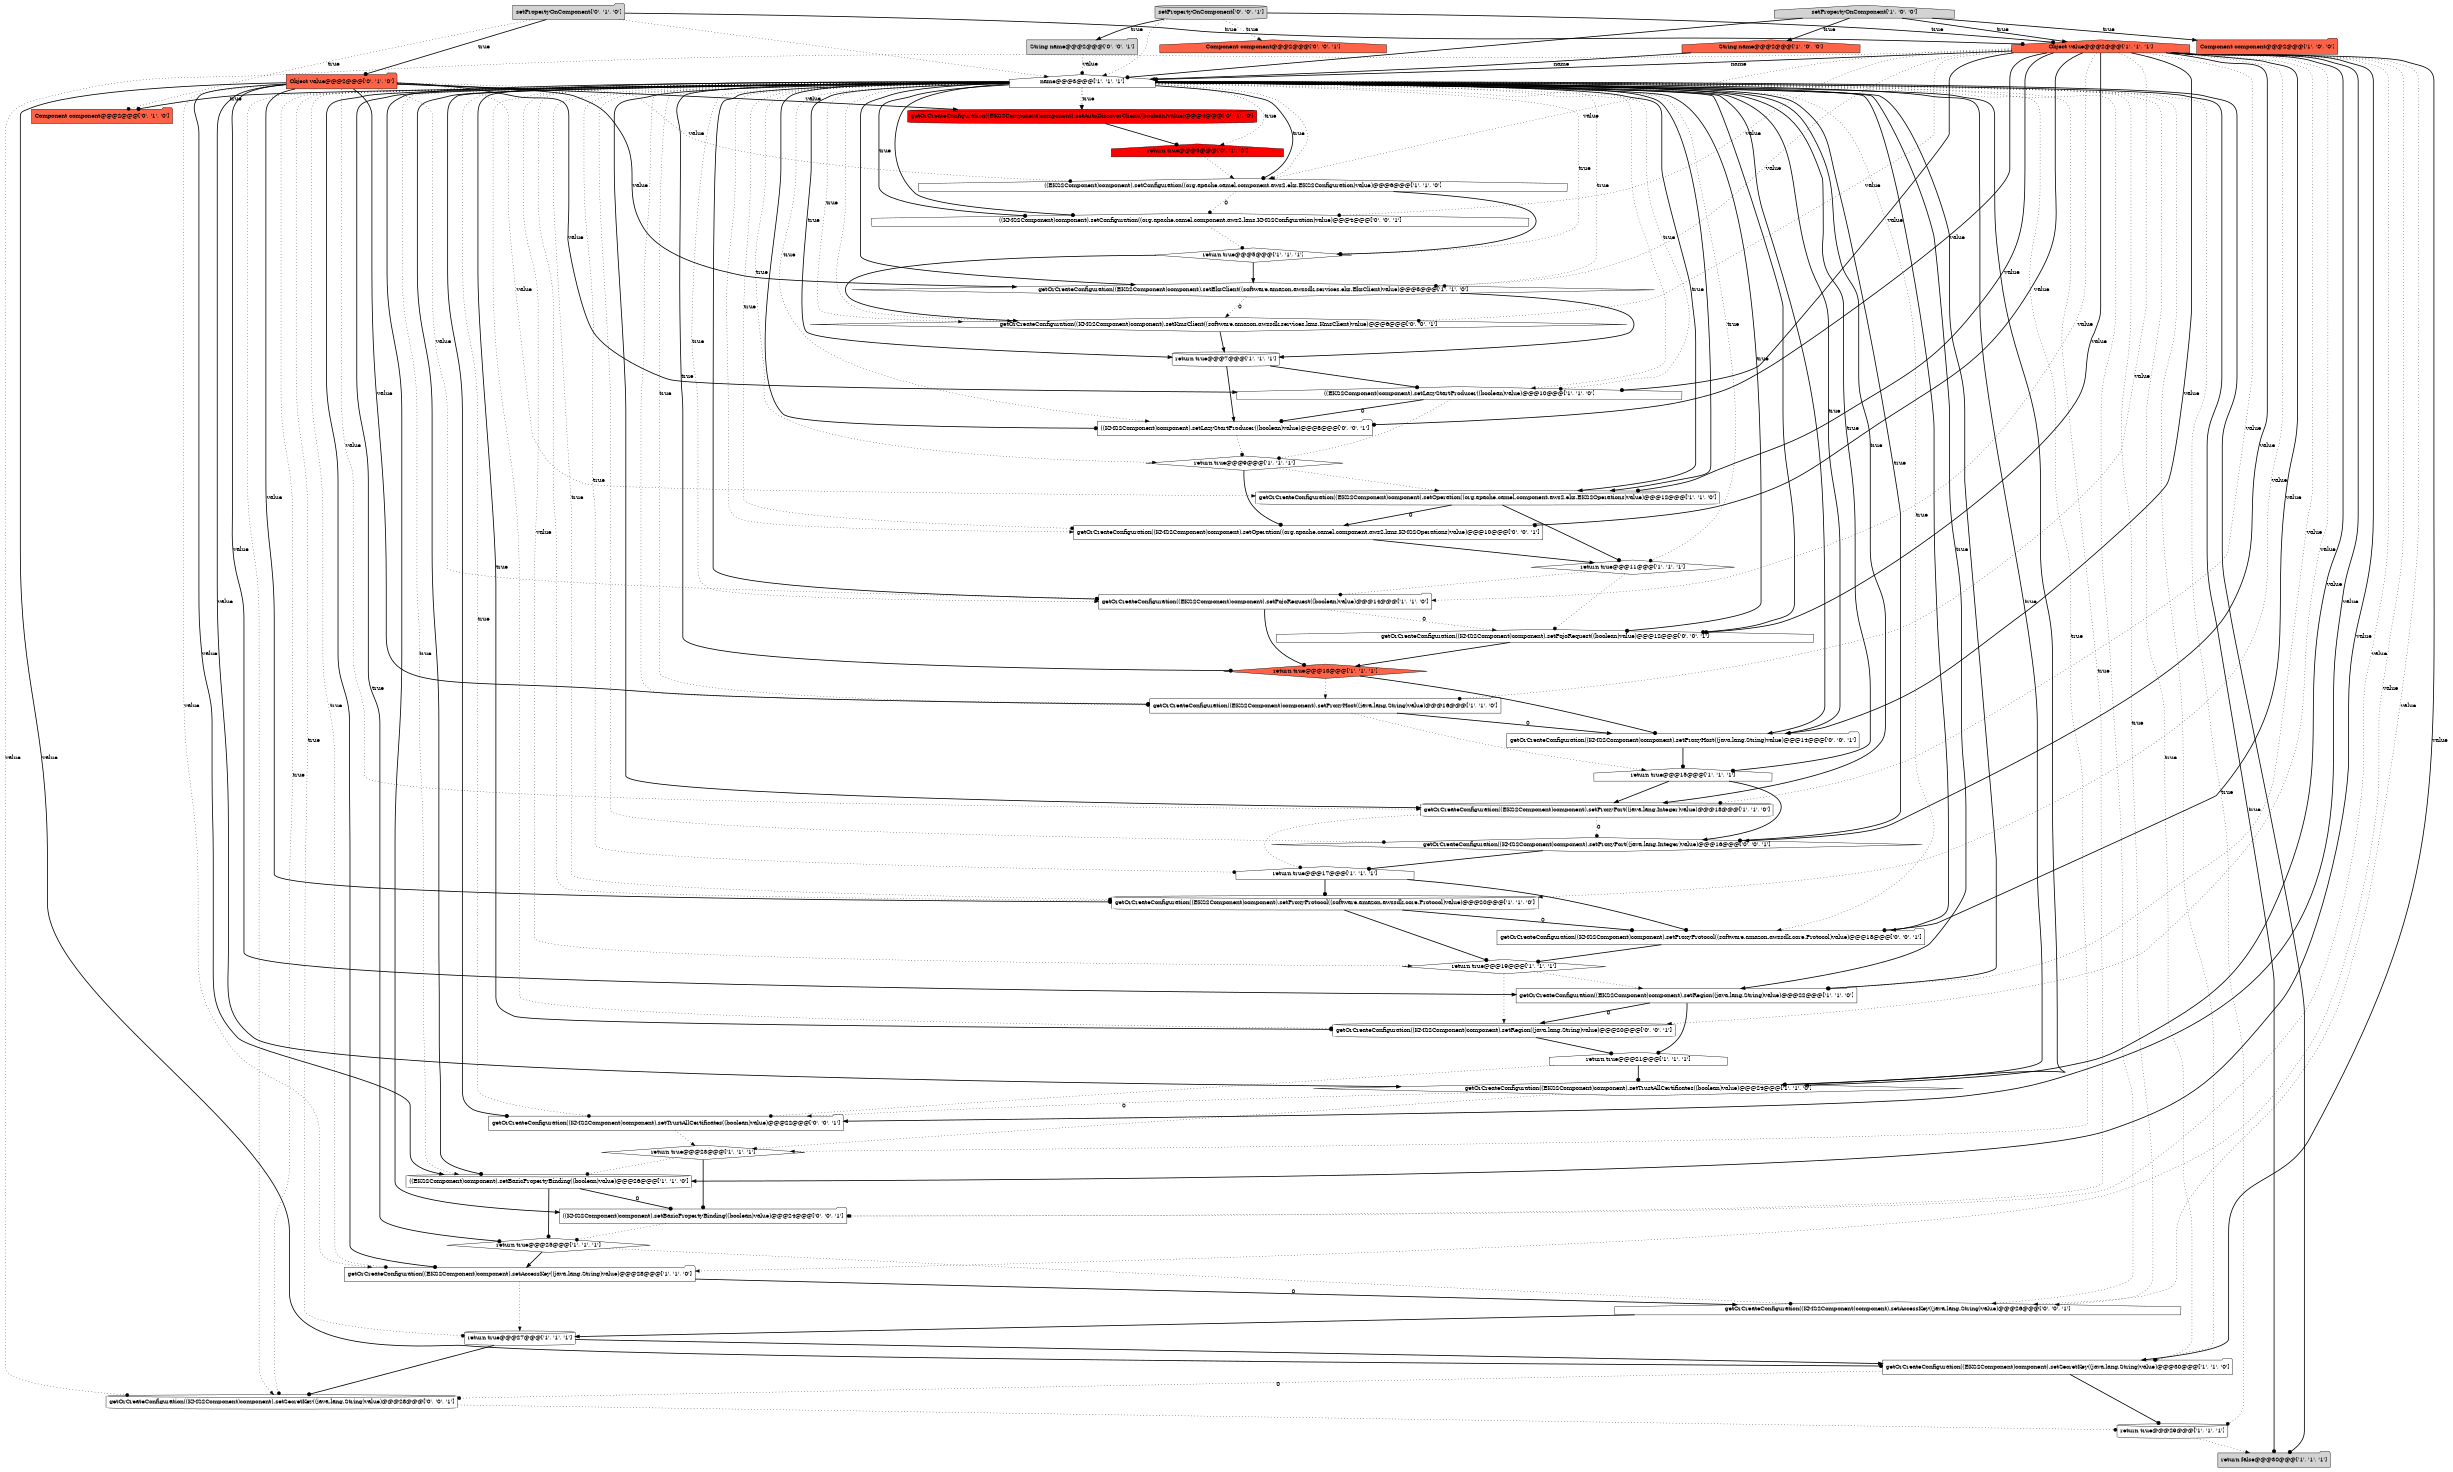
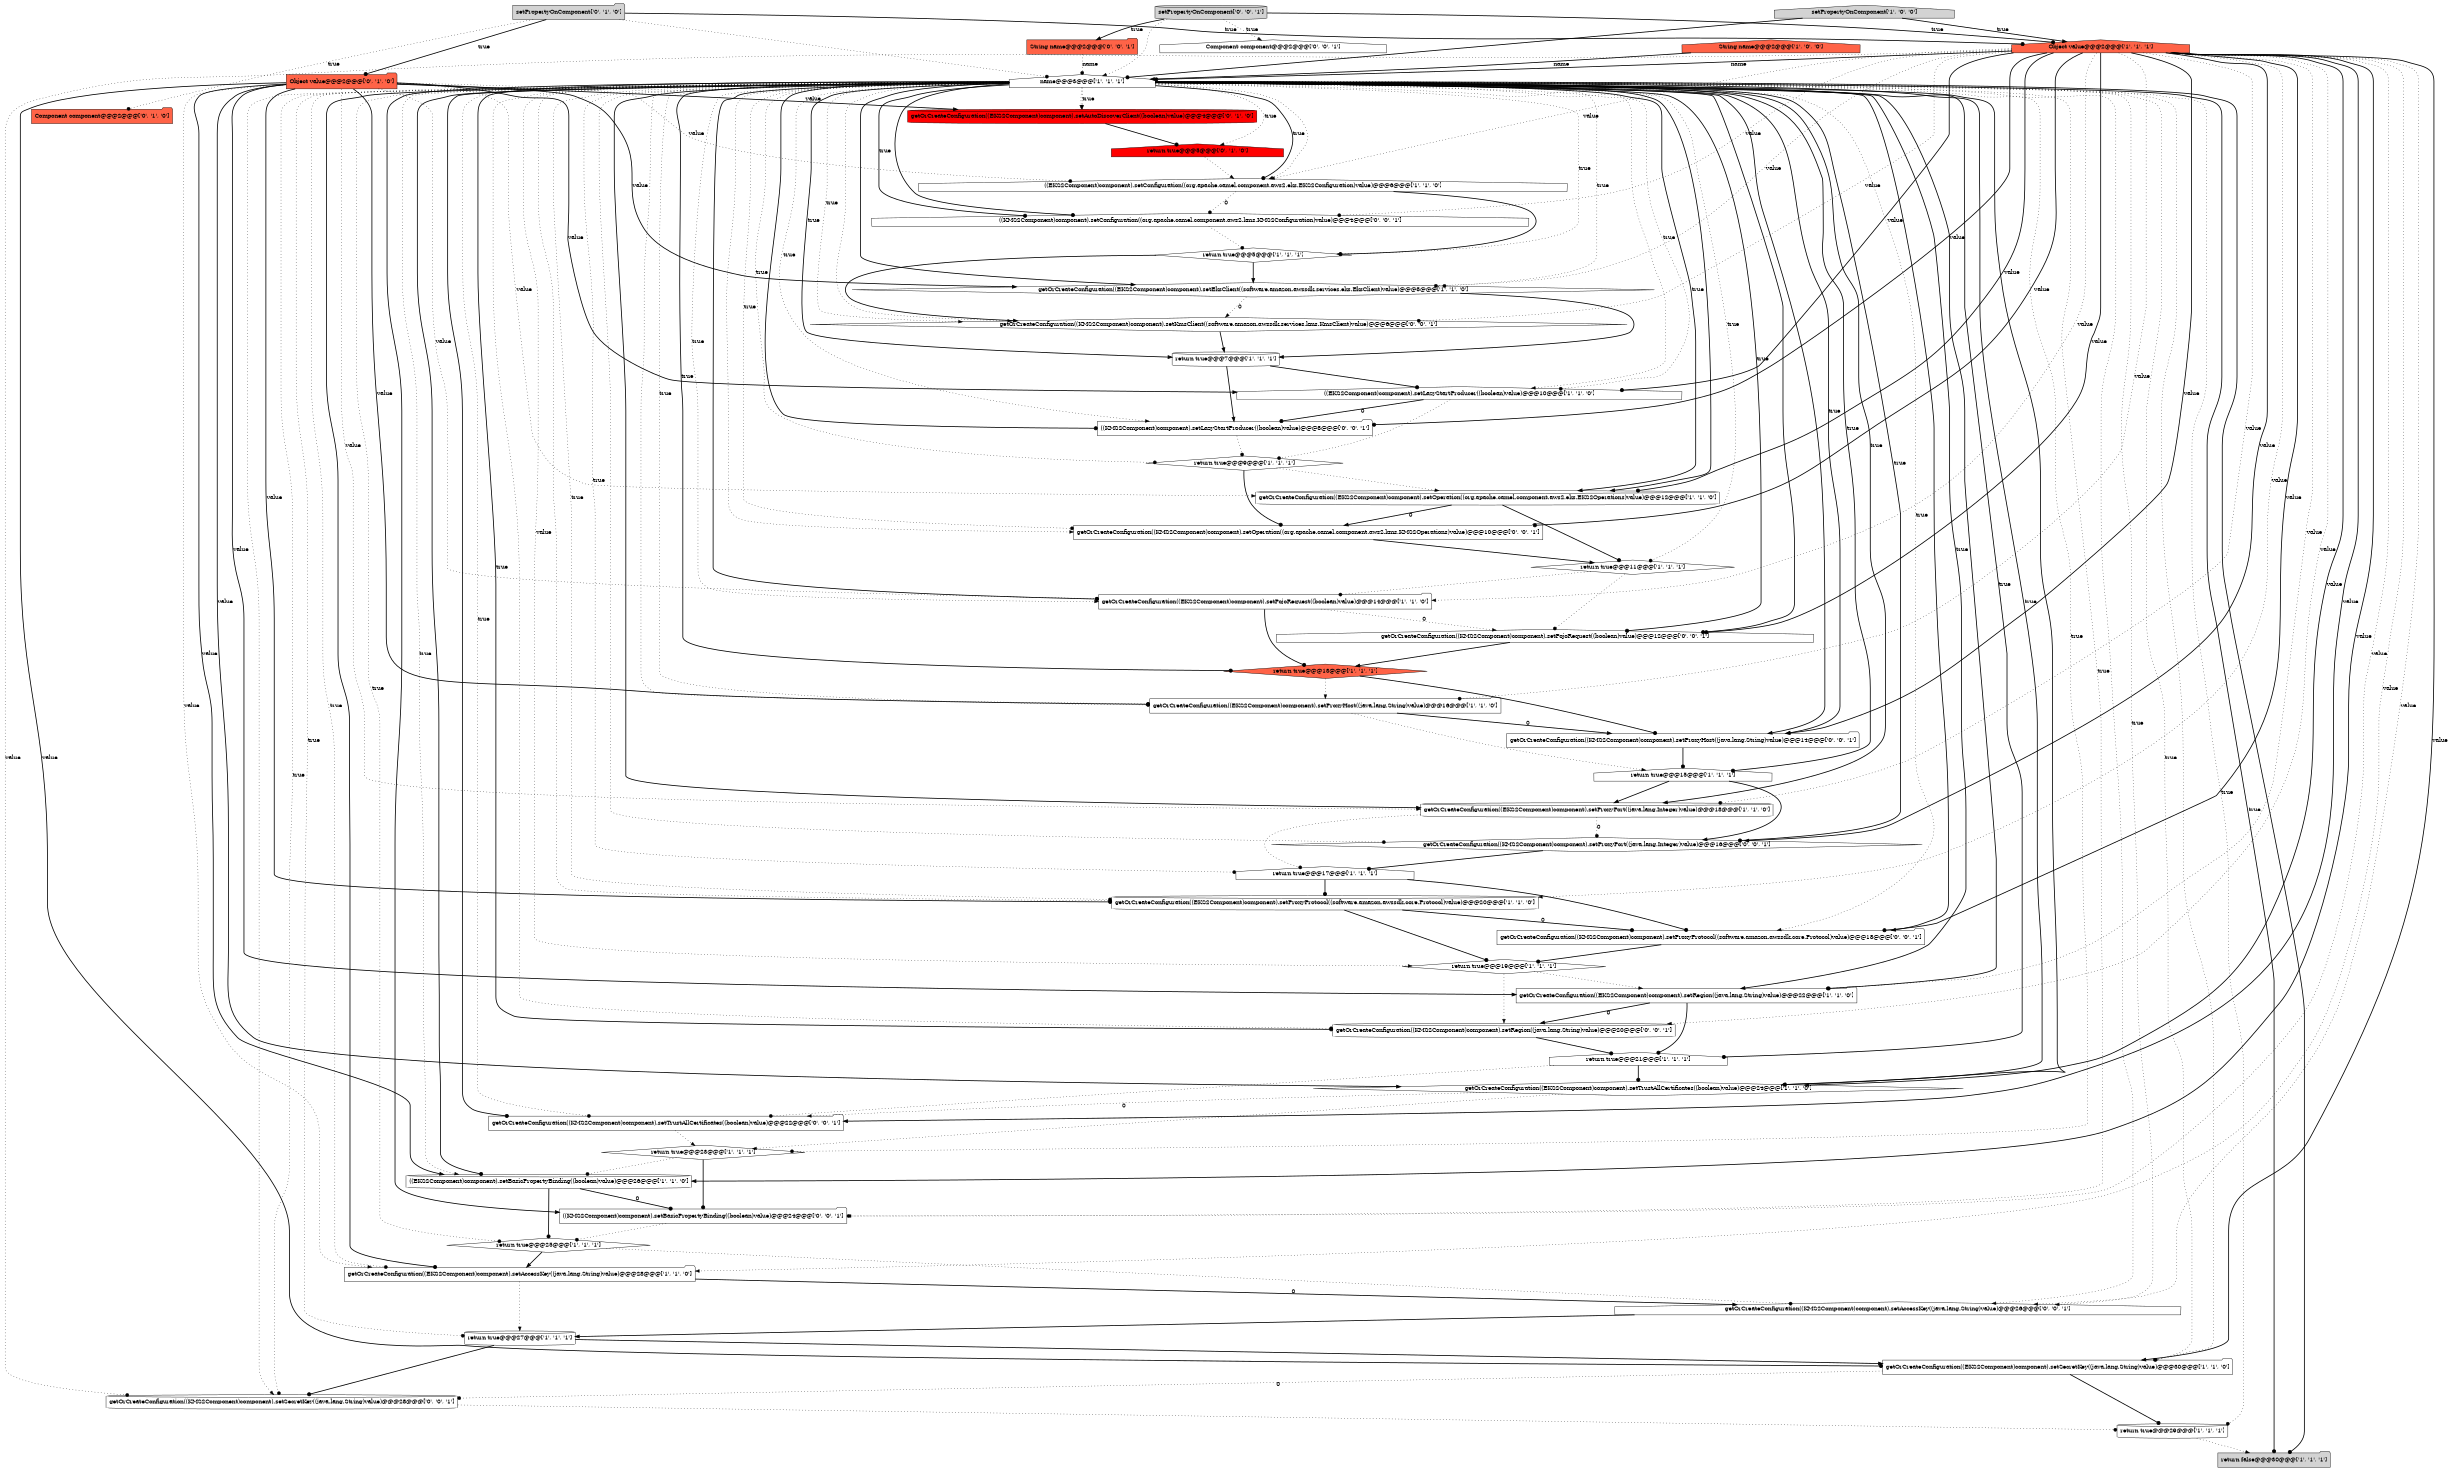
edge "setPropertyOnComponent['1', '0', '0']" -> "String name@@@2@@@['1', '0', '0']": removed, label "true"
node "String name@@@2@@@['0', '0', '1']": fillcolor lightgray -> tomato
node "Component component@@@2@@@['0', '0', '1']": fillcolor tomato -> white
node "Component component@@@2@@@['1', '0', '0']": removed
edge "setPropertyOnComponent['0', '1', '0']" -> "name@@@3@@@['1', '1', '1']": arrowhead normal -> dot
edge "String name@@@2@@@['0', '0', '1']" -> "name@@@3@@@['1', '1', '1']": label "value" -> "name"
edge "name@@@3@@@['1', '1', '1']" -> "Component component@@@2@@@['0', '1', '0']": now "name@@@3@@@['1', '1', '1']" -> "return true@@@21@@@['1', '1', '1']"
edge "name@@@3@@@['1', '1', '1']" -> "return true@@@9@@@['1', '1', '1']": arrowhead normal -> dot
edge "name@@@3@@@['1', '1', '1']" -> "return true@@@25@@@['1', '1', '1']": style bold -> dotted
edge "name@@@3@@@['1', '1', '1']" -> "return true@@@23@@@['1', '1', '1']": arrowhead normal -> dot
